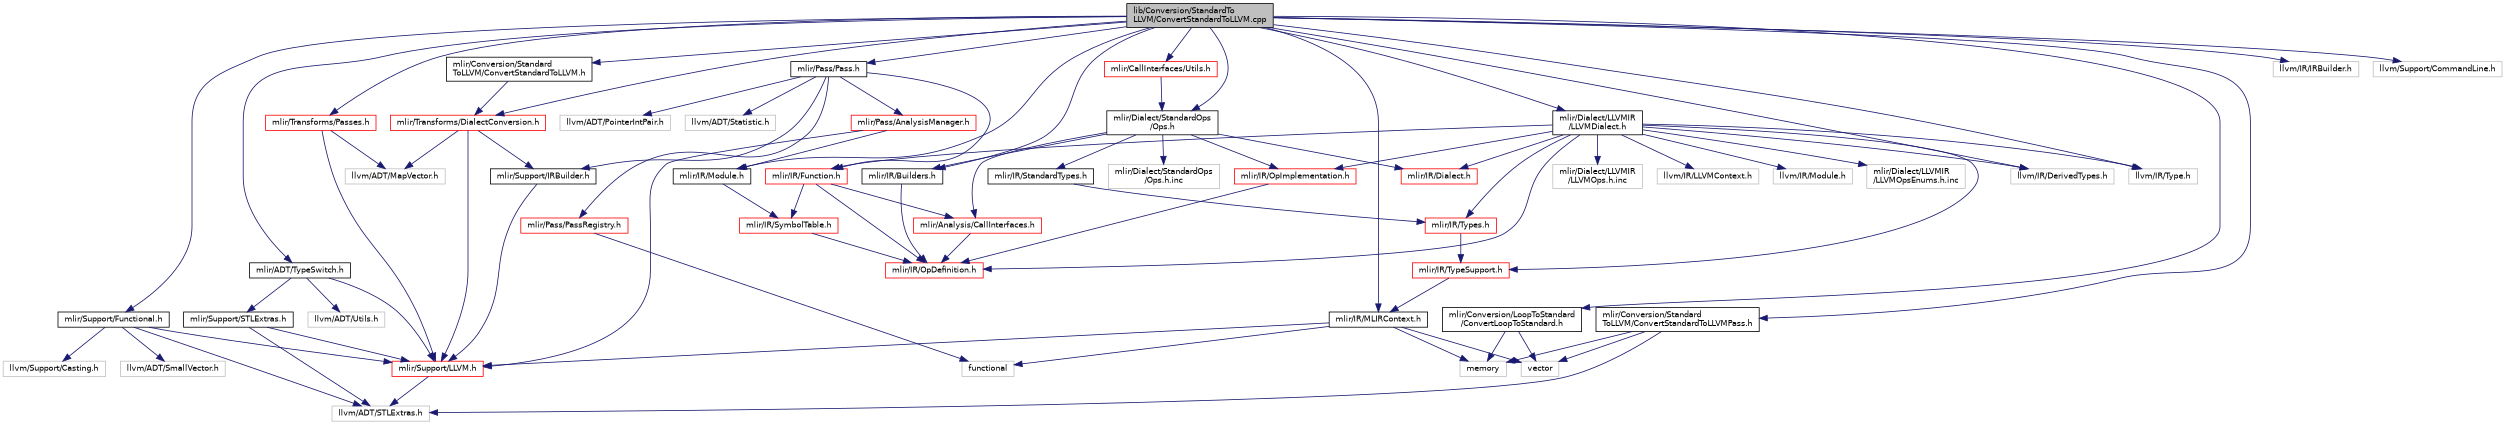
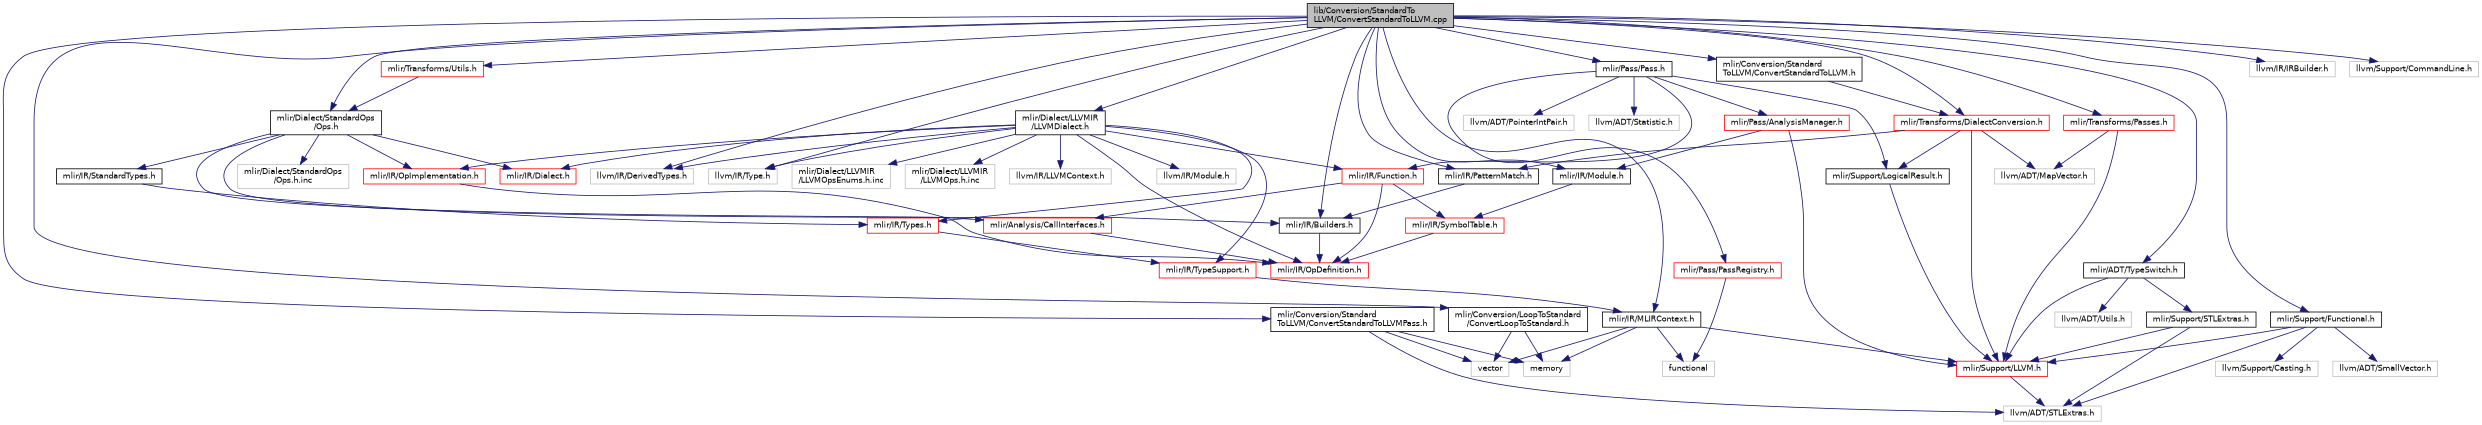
node "mlir/CallInterfaces/Utils.h": label "mlir/CallInterfaces/Utils.h" -> "mlir/Transforms/Utils.h"
node "mlir/Support/IRBuilder.h": label "mlir/Support/IRBuilder.h" -> "mlir/Support/LogicalResult.h"
node "mlir/IR/PatternMatch.h": added
